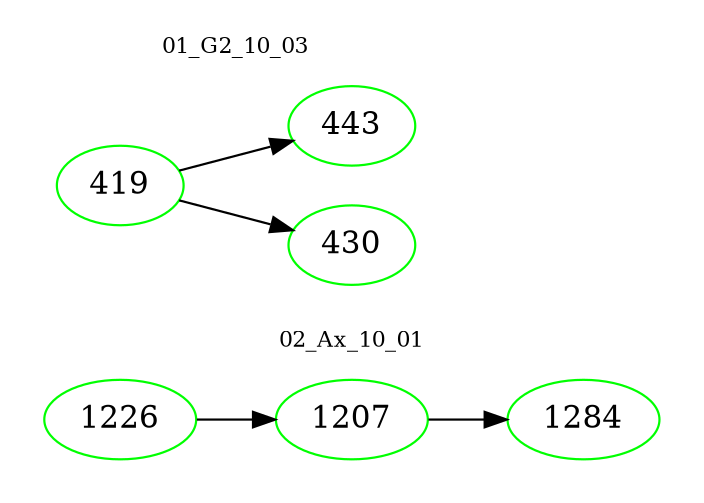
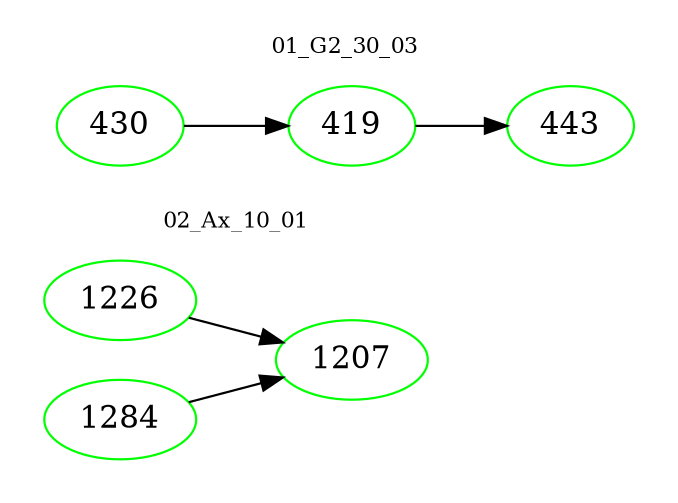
cluster "01_G2_10_03": label "01_G2_10_03" -> "01_G2_30_03"
edge "419" -> "430": reversed
edge "1207" -> "1284": reversed
